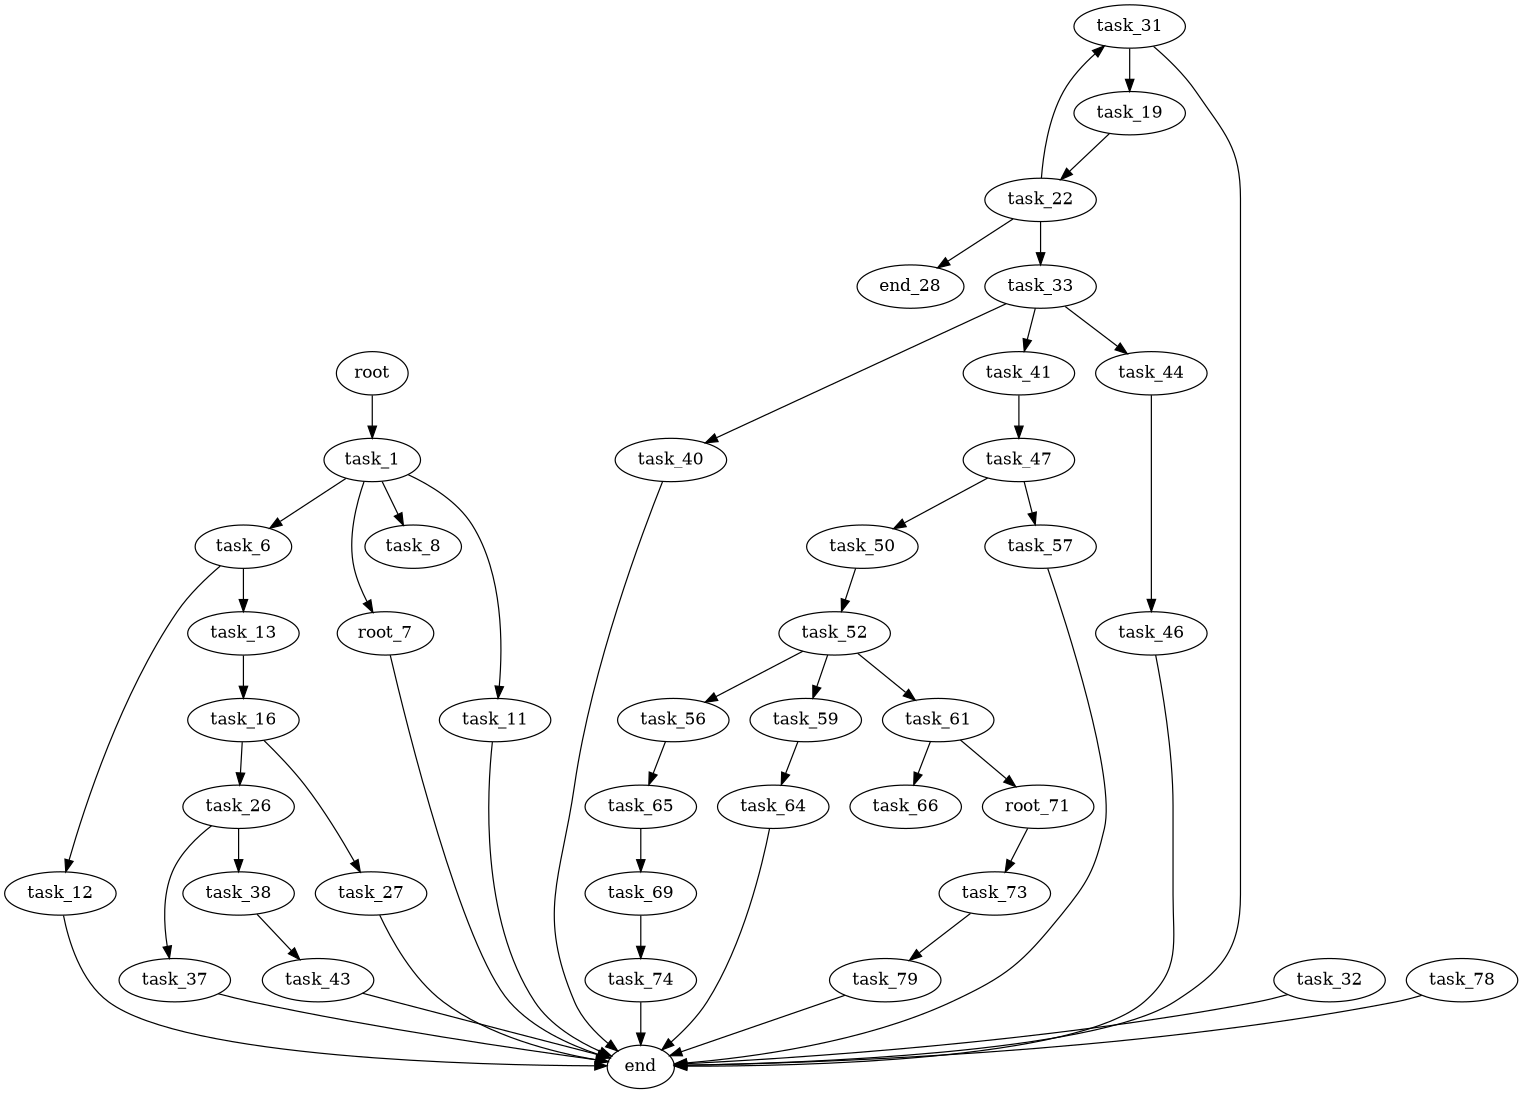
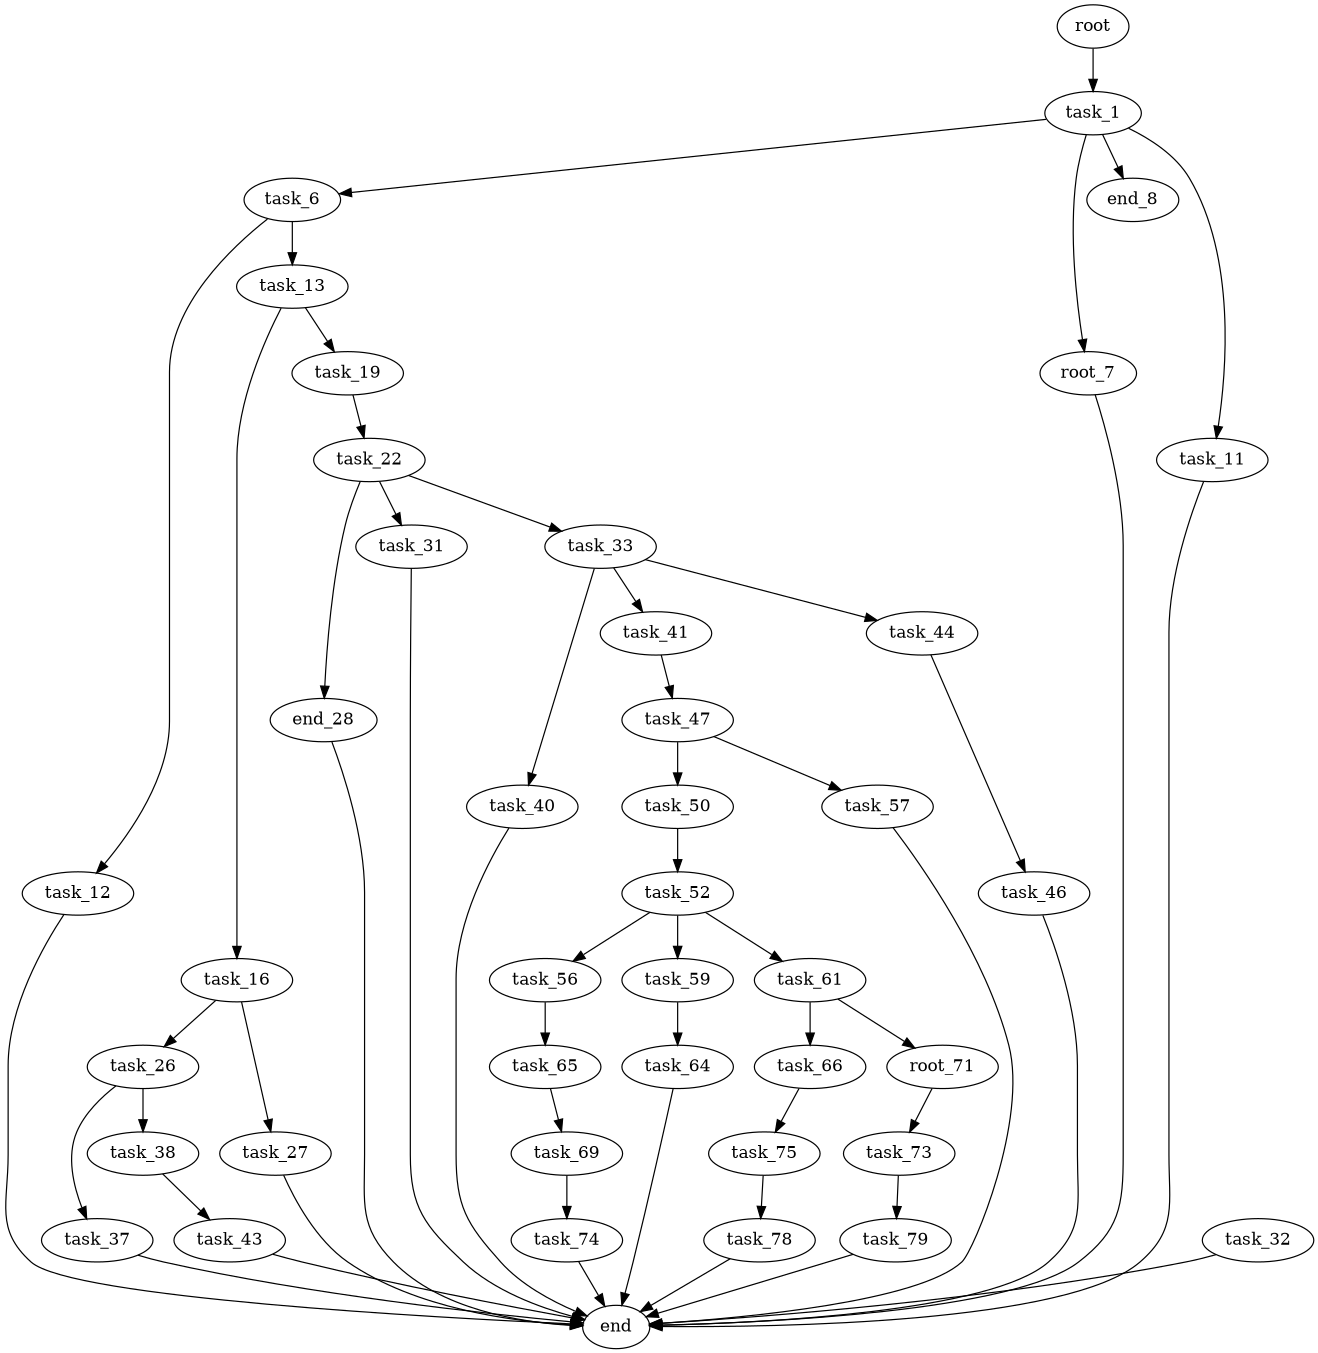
edge "task_31" -> "task_19": now "task_13" -> "task_19"
node "task_8": label "task_8" -> "end_8"
edge "end_28" -> "end": added
node "task_75": added
